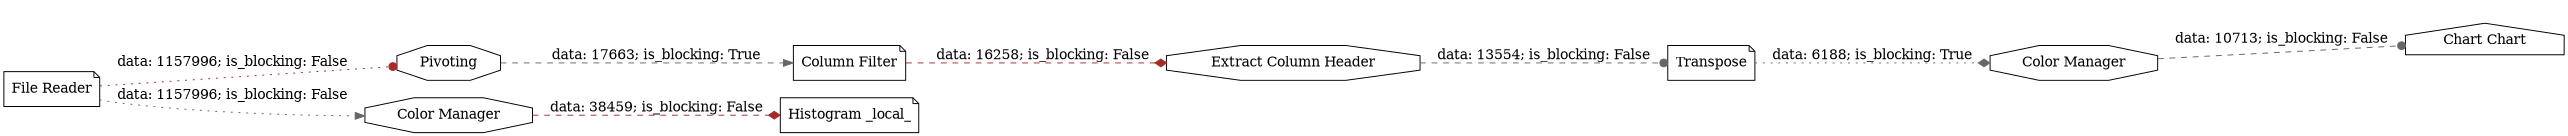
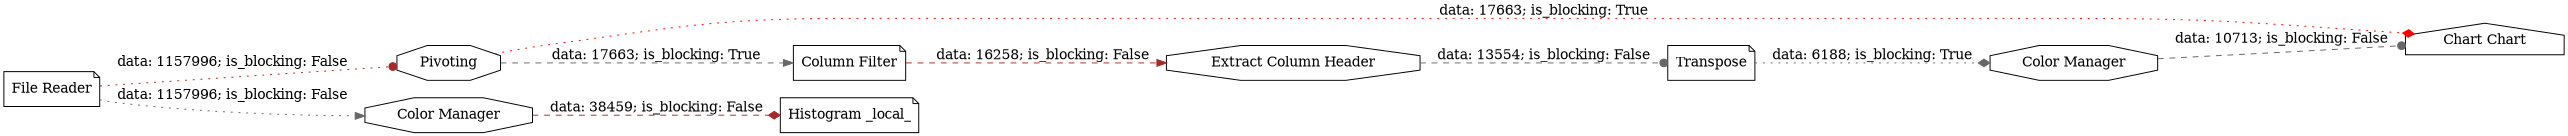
edge "Pivoting" -> "Chart Chart": added, label "data: 17663; is_blocking: True"
edge "Column Filter" -> "Extract Column Header": arrowhead diamond -> normal
